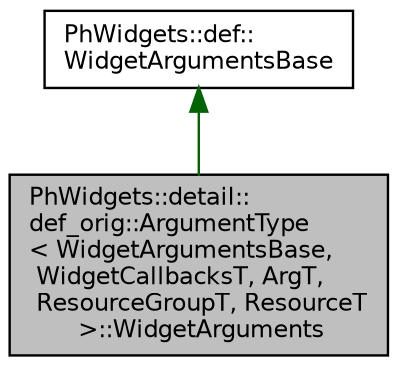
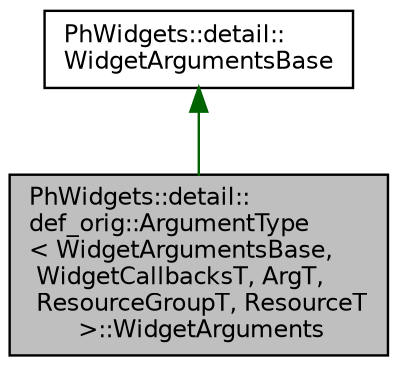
node "PhWidgets::def:: WidgetArgumentsBase": label "PhWidgets::def:: WidgetArgumentsBase" -> "PhWidgets::detail:: WidgetArgumentsBase"
